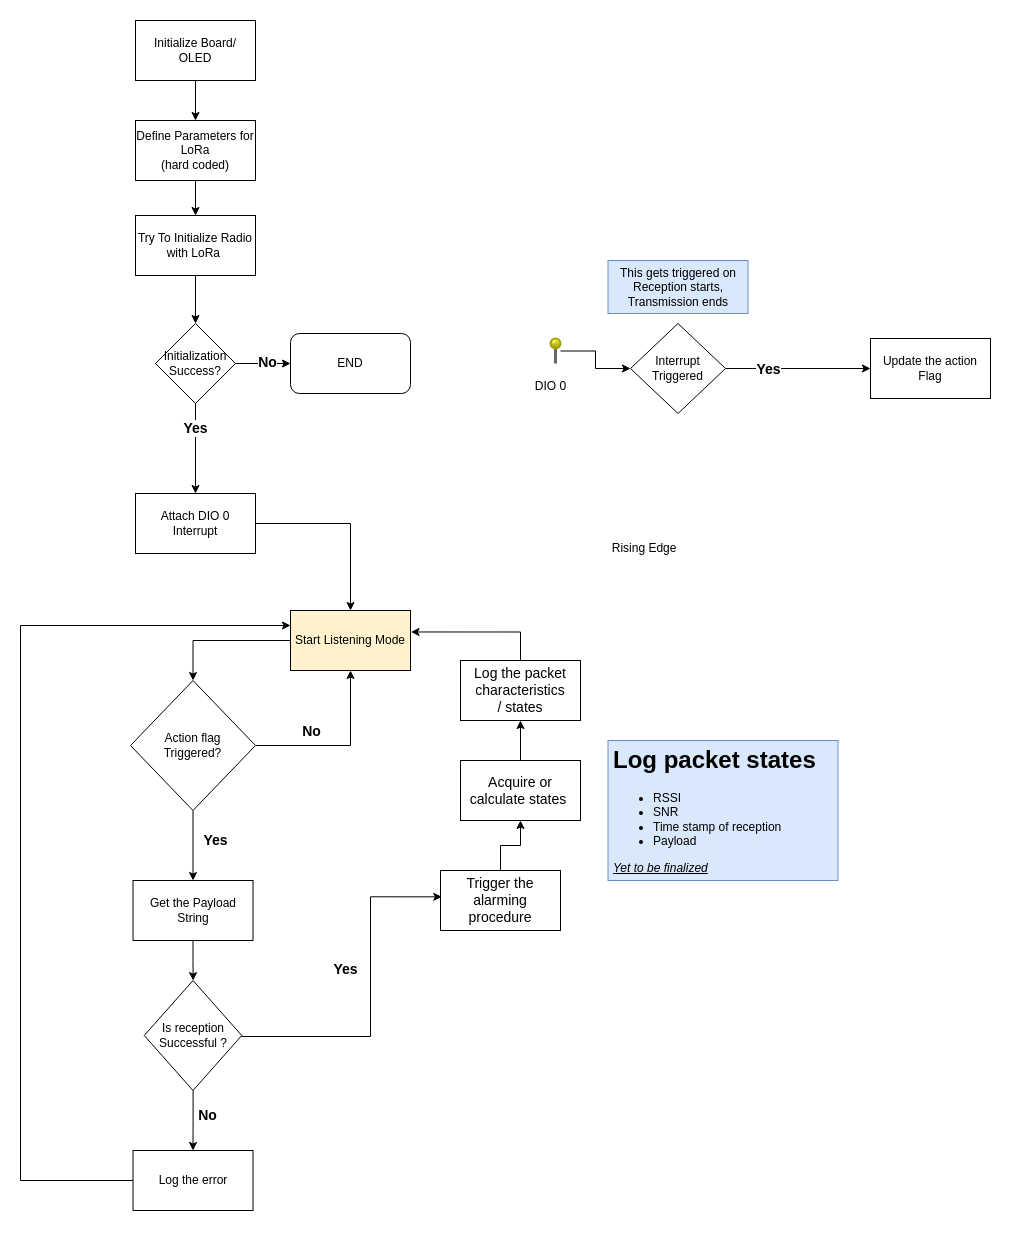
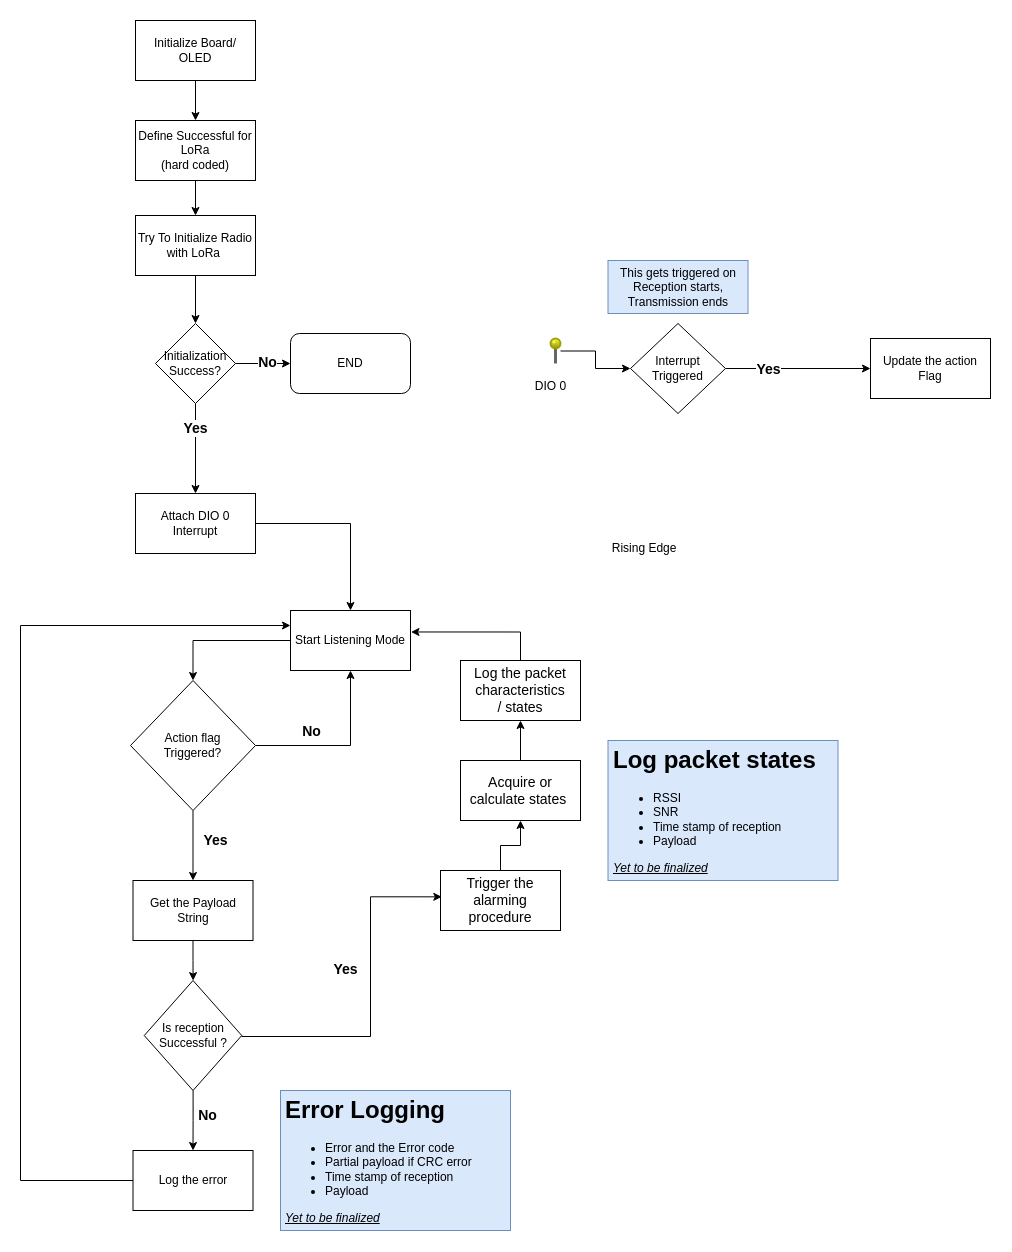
node "Define Parameters for LoRa (hard coded)": label "Define Parameters for LoRa (hard coded)" -> "Define Successful for LoRa (hard coded)"
node "Start Listening Mode": fillcolor #fff2cc -> #ffffff
node "Error Logging Error and the Error code Partial payload if CRC error Time stamp of reception Payload Yet to be finalized": added
